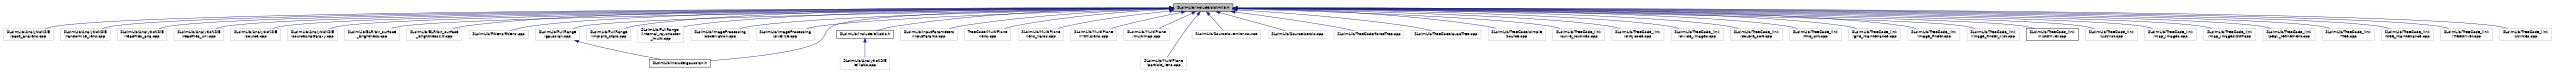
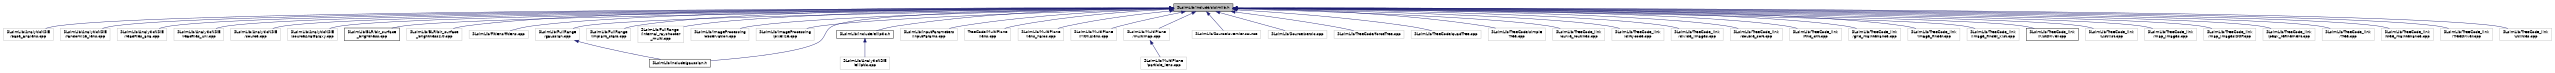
node "SLsimLib/BLR/blr_surface _brightness.cpp": color grey75 -> black
node "SLsimLib/TreeCode/simple Source.cpp": label "SLsimLib/TreeCode/simple Source.cpp" -> "SLsimLib/TreeCode/simple Tree.cpp"
edge "SLsimLib/MultiPlane /particle_lens.cpp" -> "SLsimLib/include/slsimlib.h": now "SLsimLib/MultiPlane /particle_lens.cpp" -> "SLsimLib/MultiPlane /multimap.cpp"
